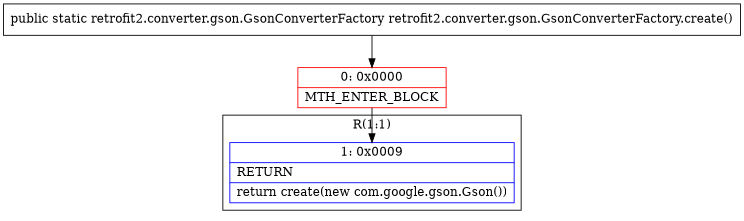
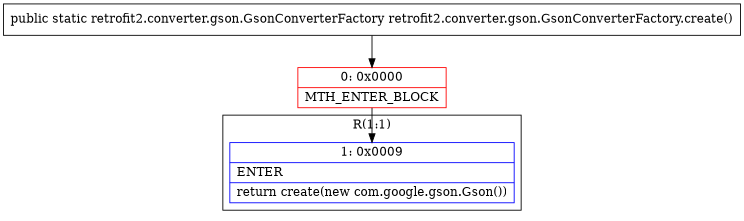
node "1: 0x0009": text "RETURN" -> "ENTER"
